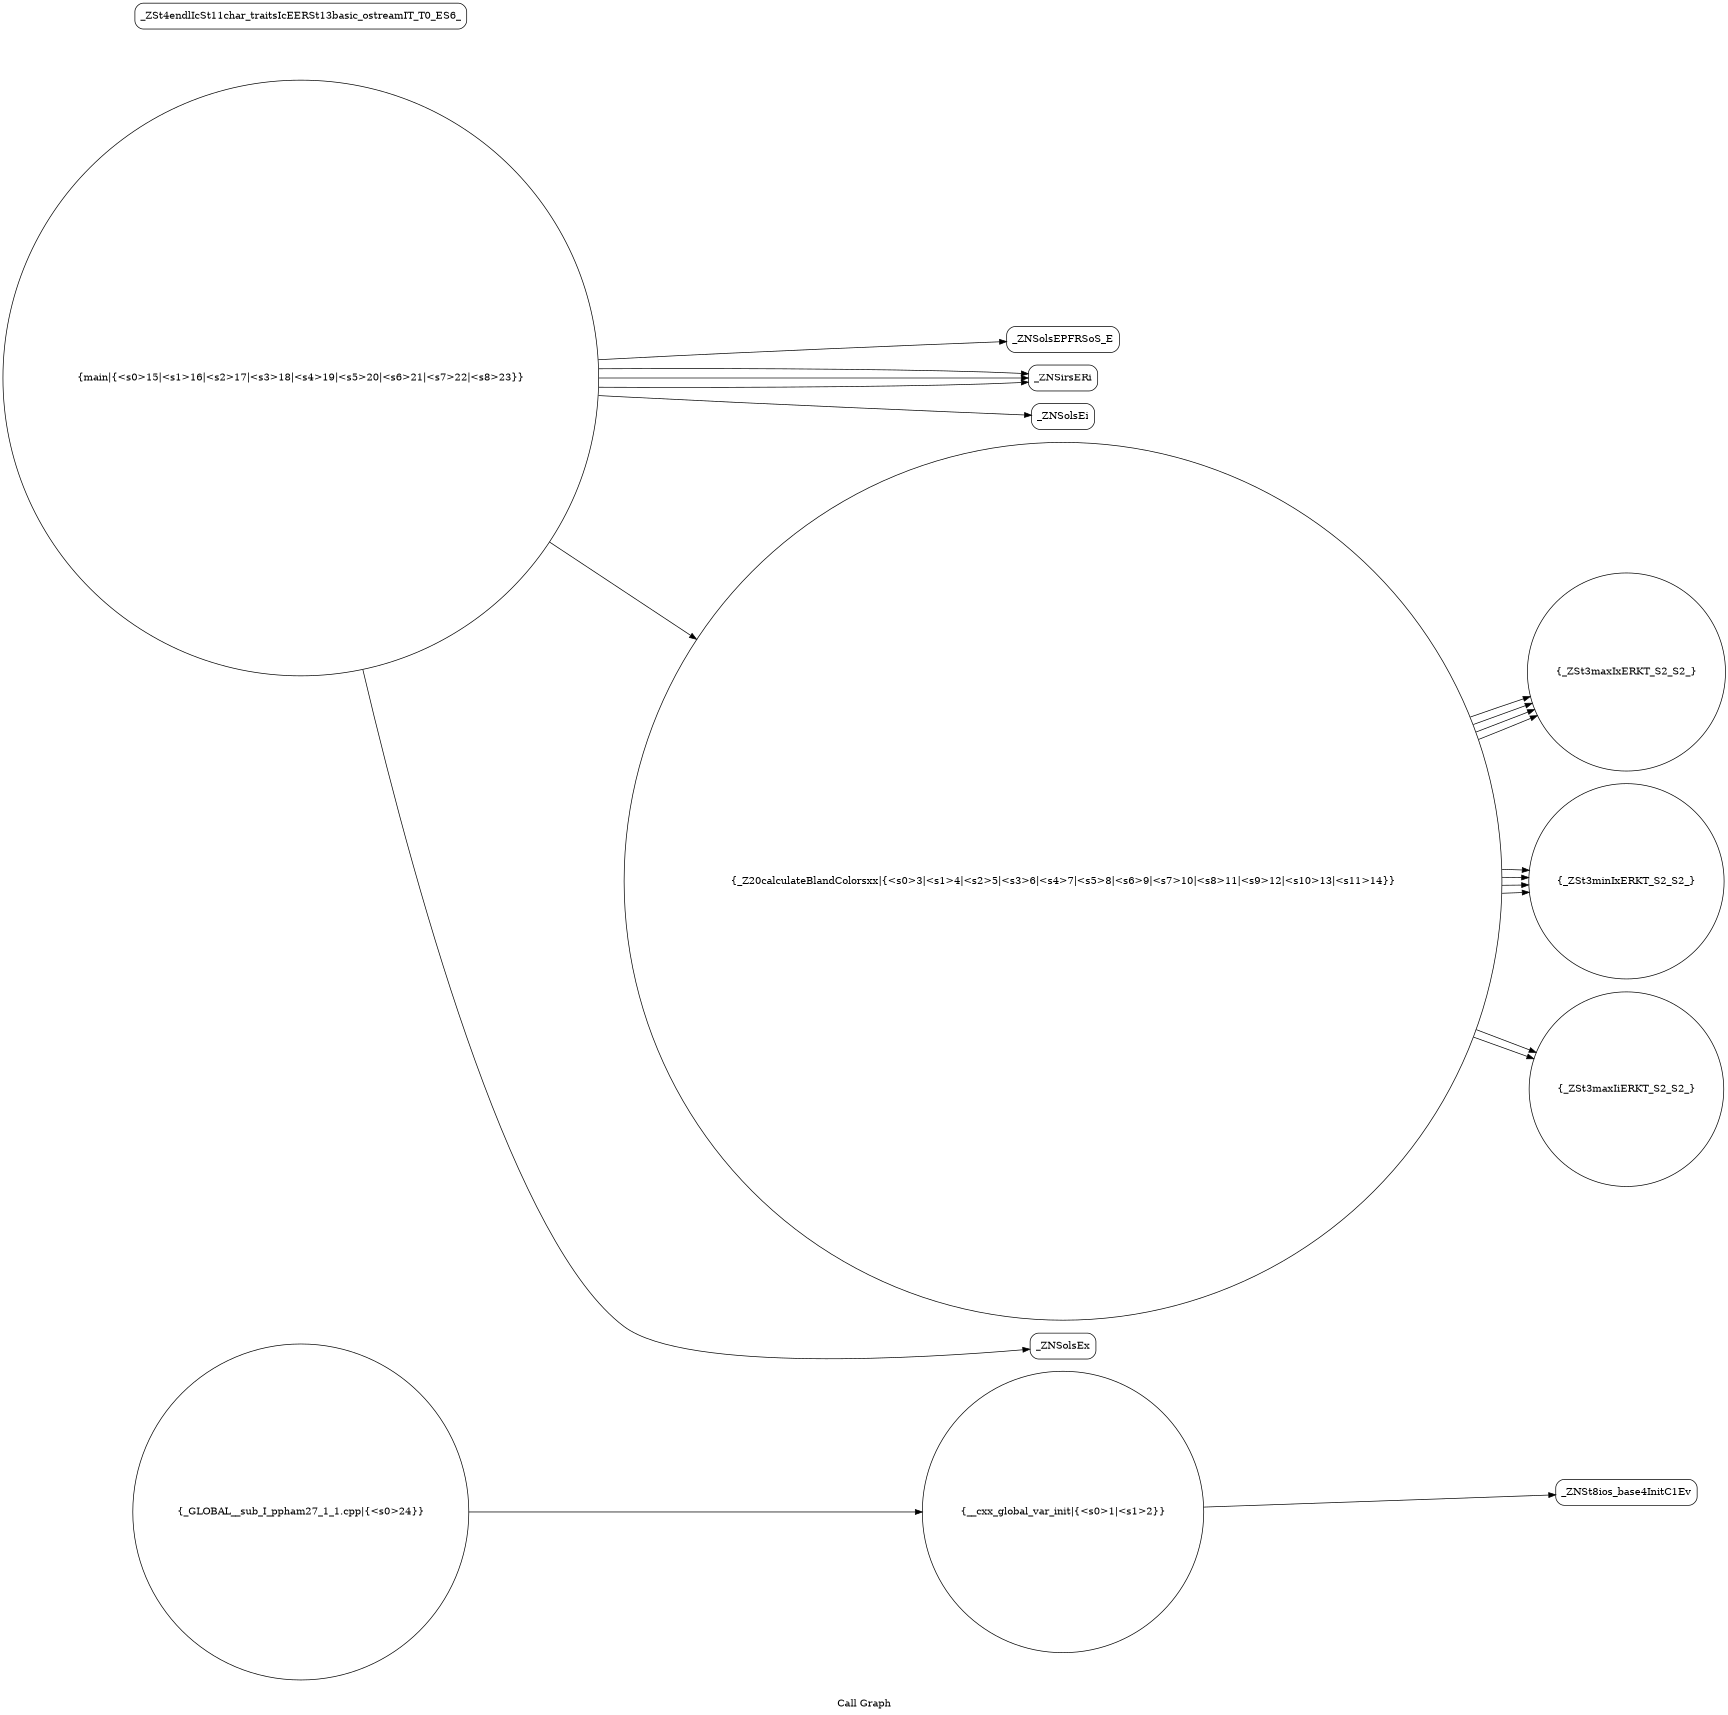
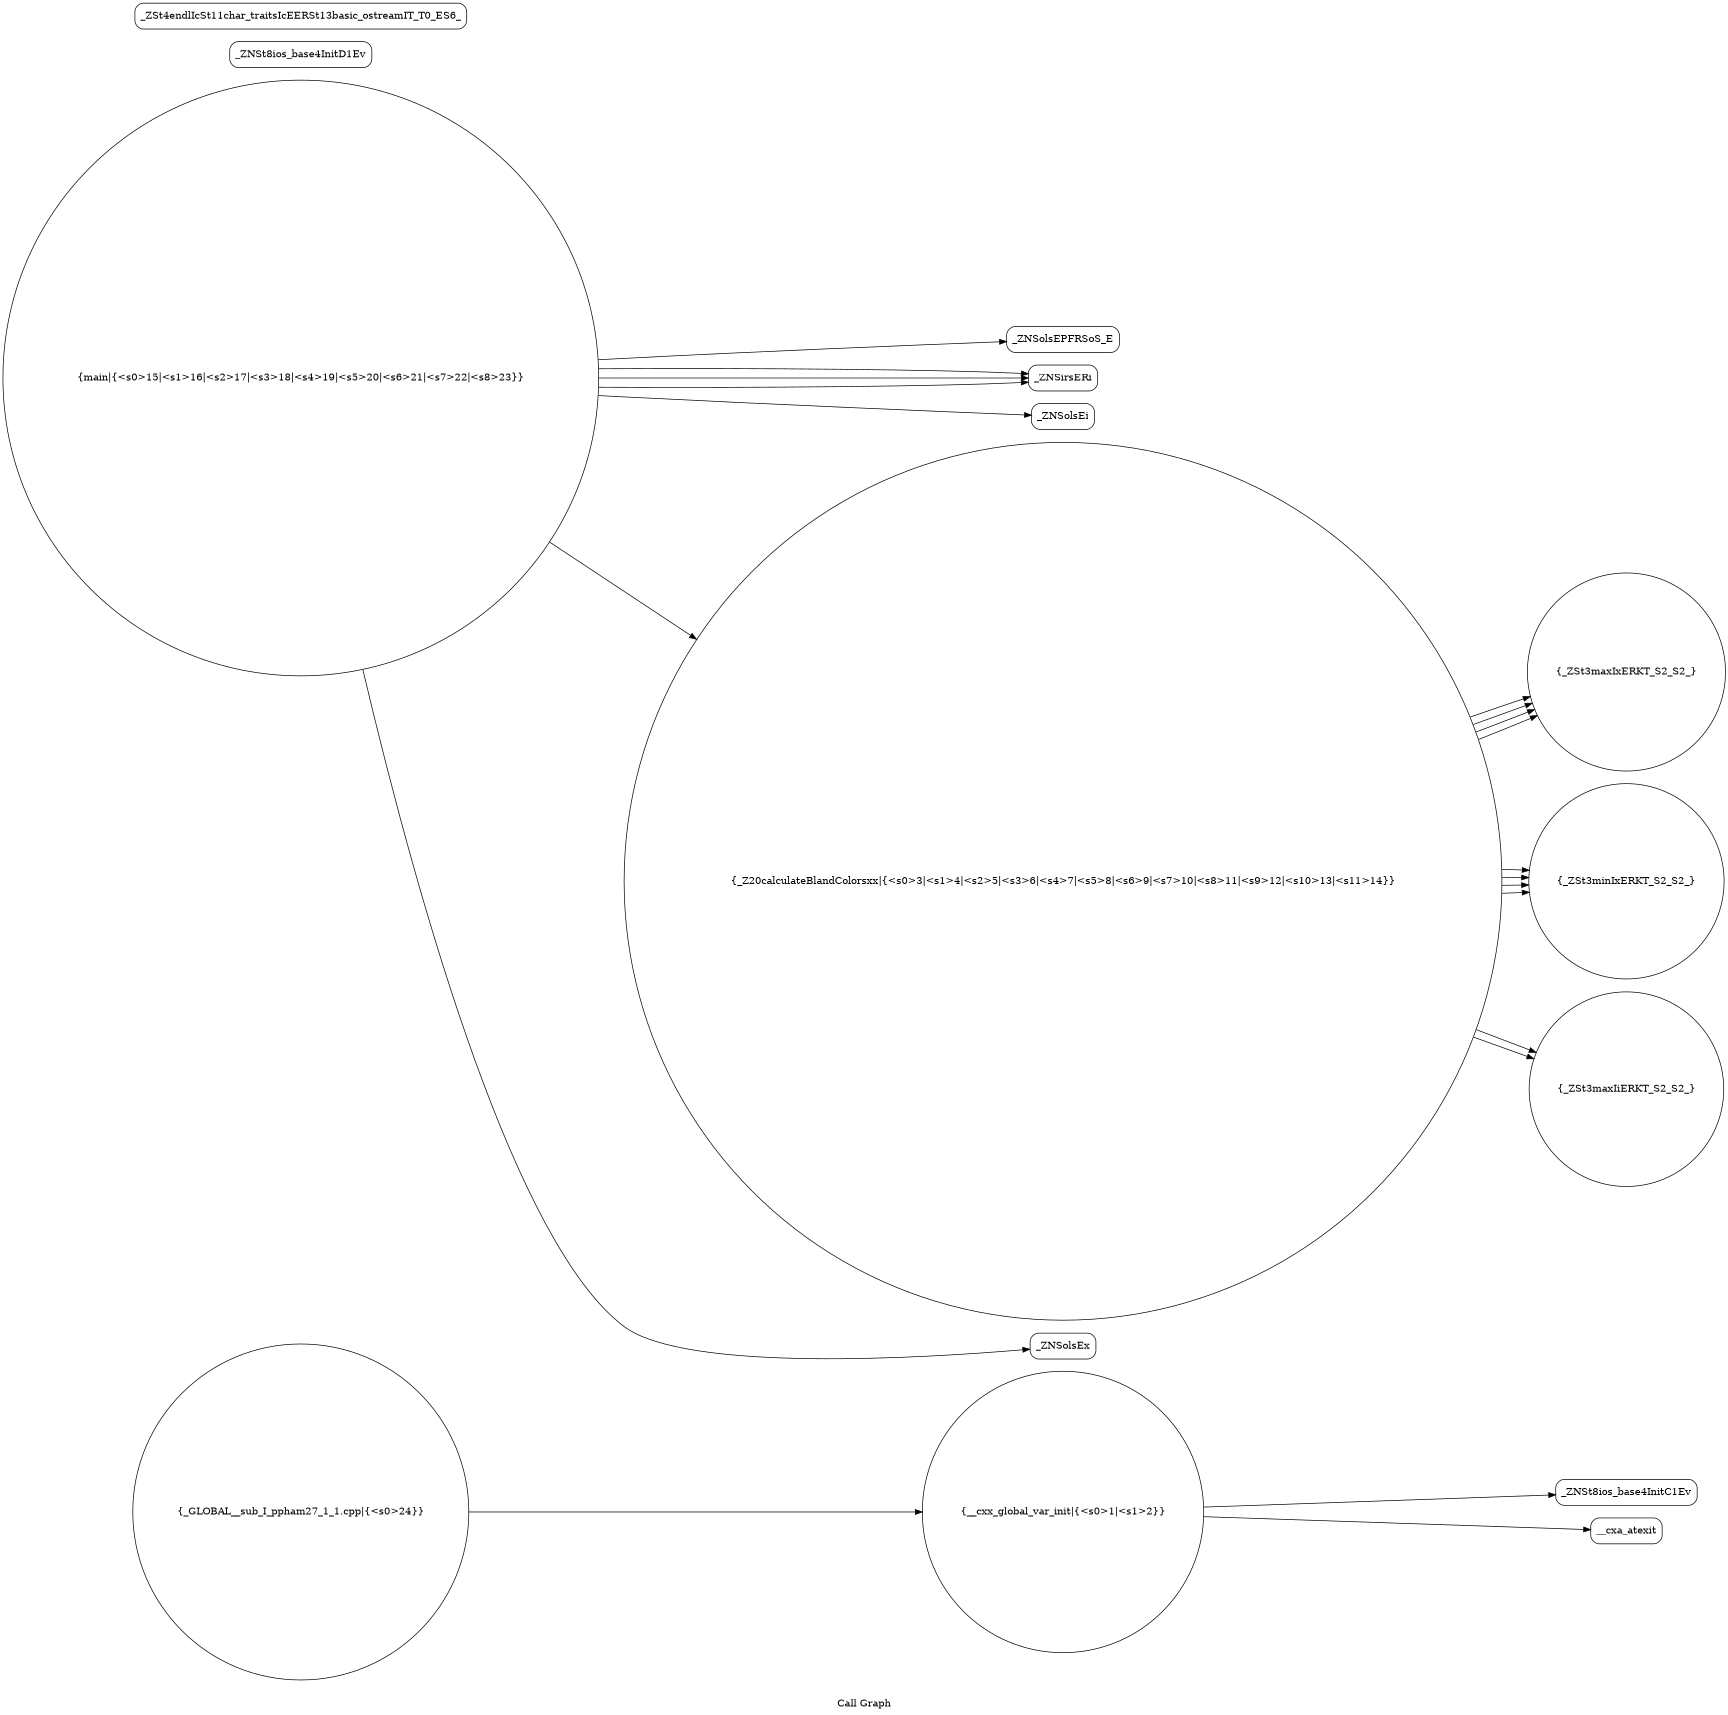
node "_ZNSt8ios_base4InitD1Ev": added
node "__cxa_atexit": added
